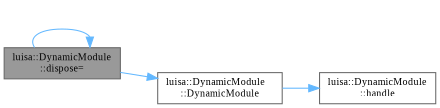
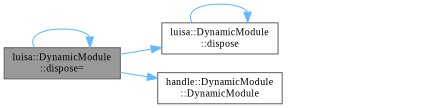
node "luisa::DynamicModule ::dispose": added
node "luisa::DynamicModule ::DynamicModule": label "luisa::DynamicModule ::DynamicModule" -> "handle::DynamicModule ::DynamicModule"
node "luisa::DynamicModule ::handle": removed
